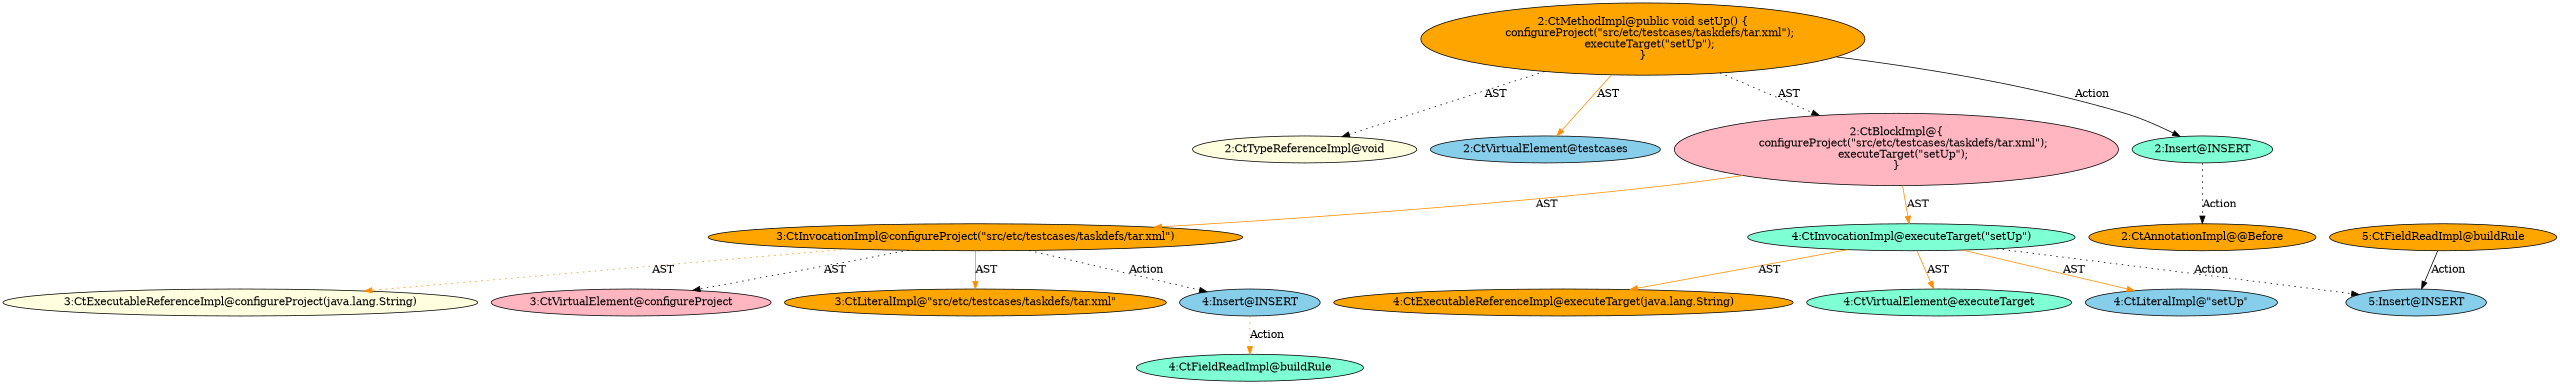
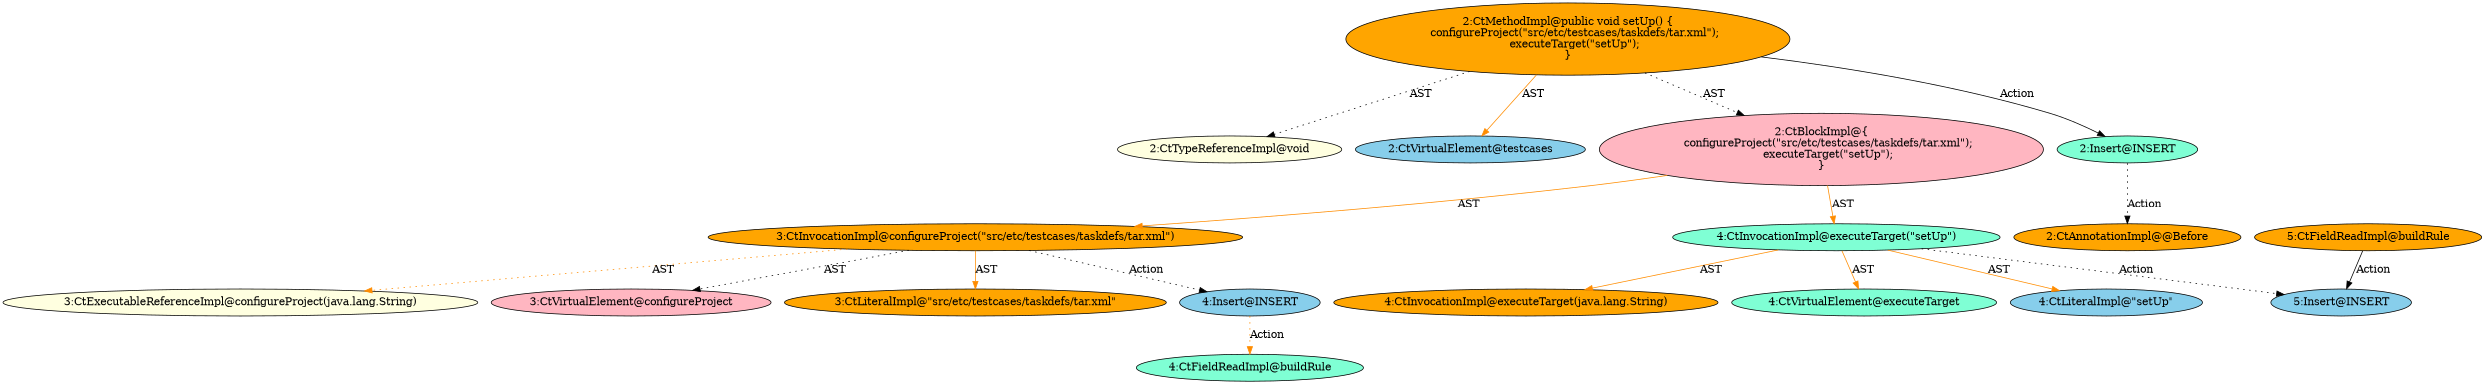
node "4:CtExecutableReferenceImpl@executeTarget(java.lang.String)": label "4:CtExecutableReferenceImpl@executeTarget(java.lang.String)" -> "4:CtInvocationImpl@executeTarget(java.lang.String)"
